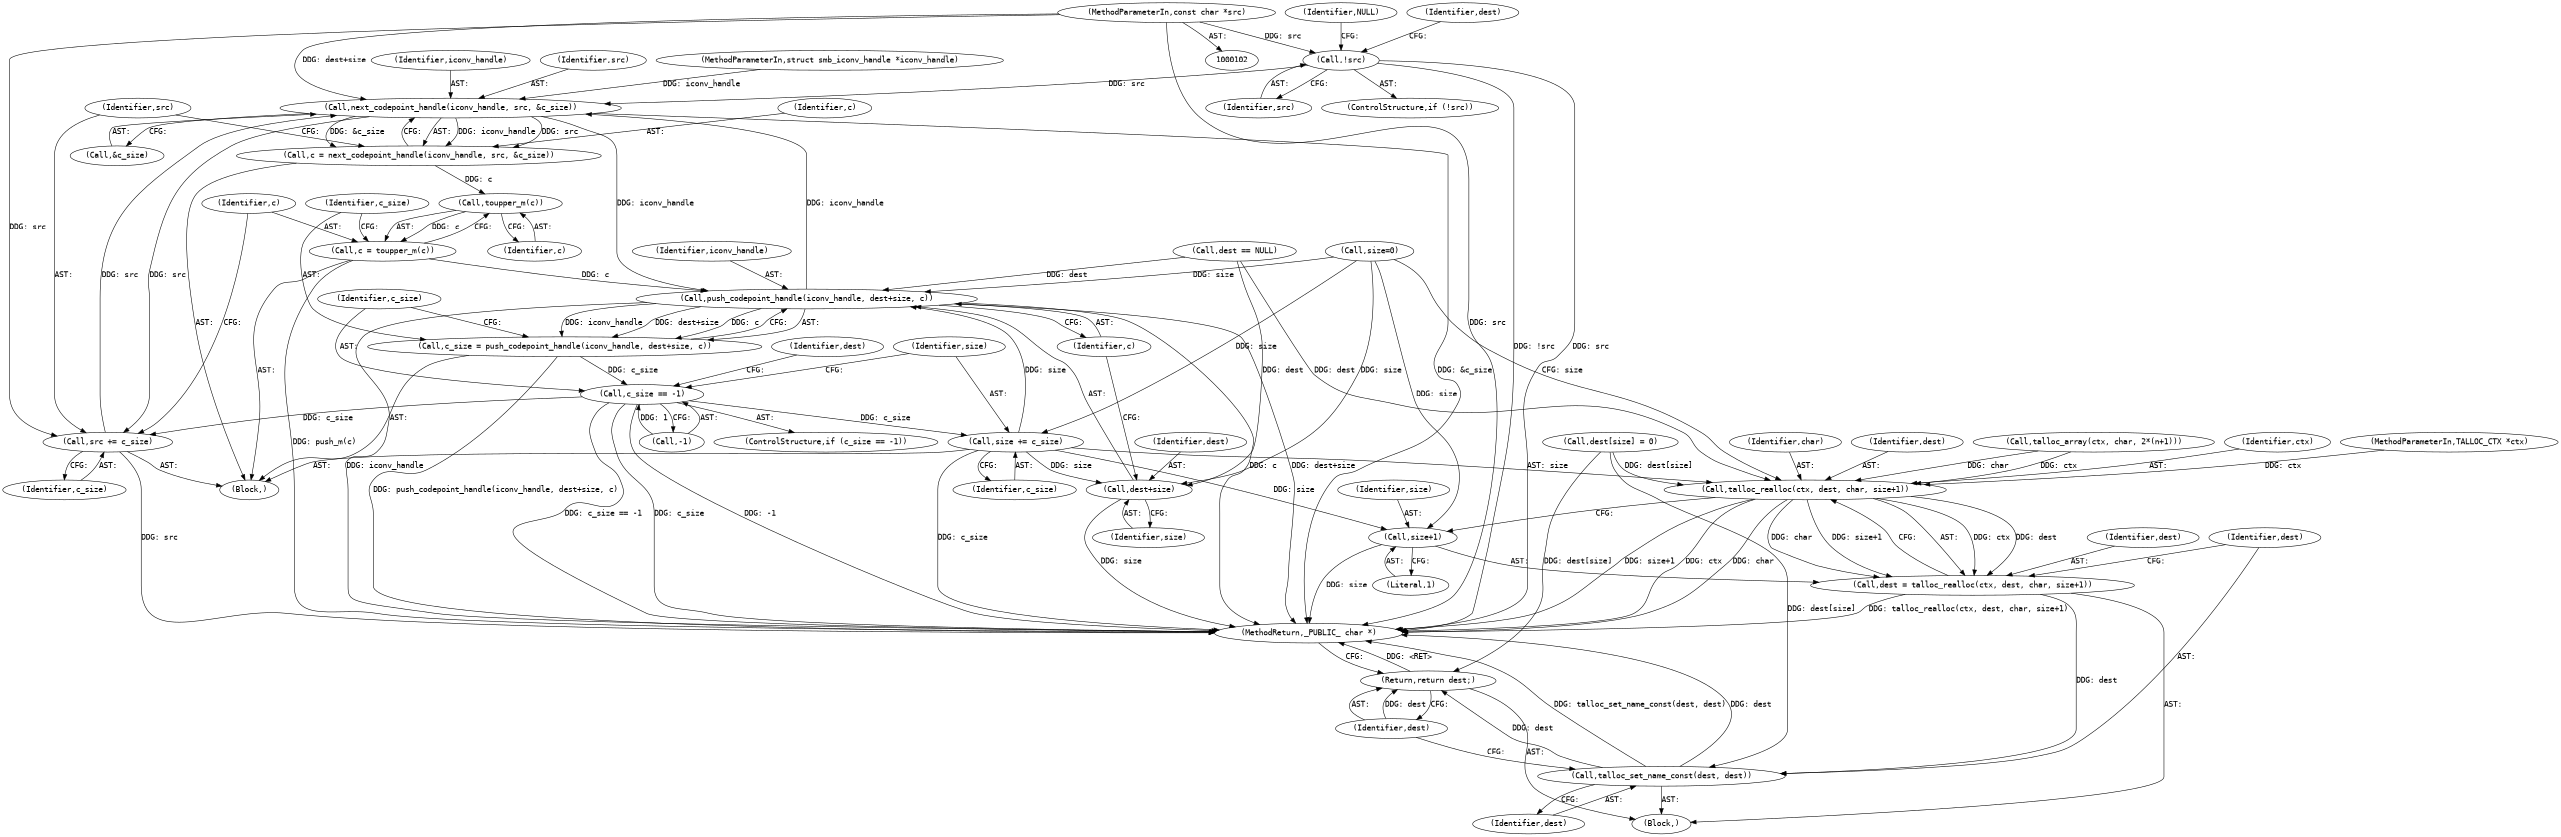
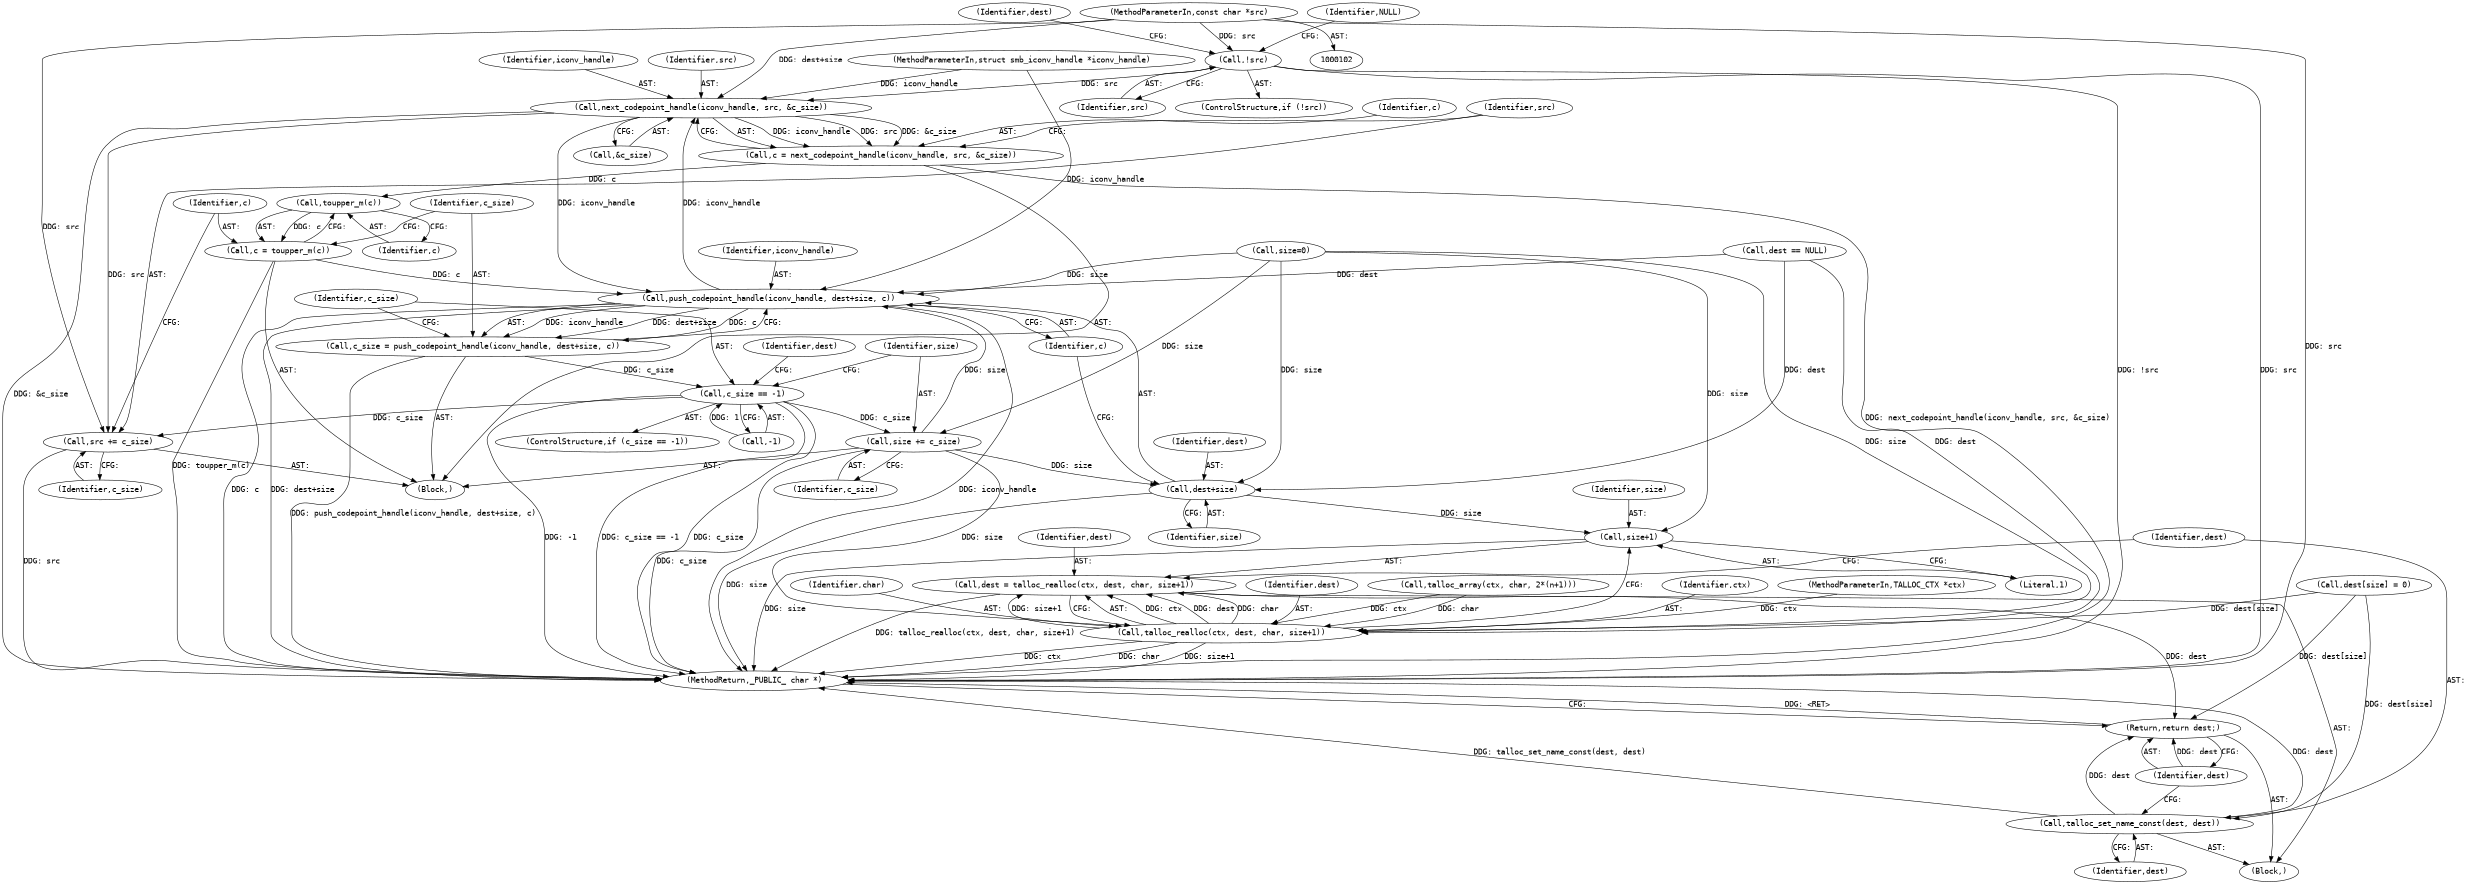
edge "(Call,src += c_size)" -> "(Call,next_codepoint_handle(iconv_handle, src, &c_size))": removed, label "DDG: src"
edge "(MethodParameterIn,struct smb_iconv_handle *iconv_handle)" -> "(Call,push_codepoint_handle(iconv_handle, dest+size, c))": added, label "DDG: iconv_handle"
edge "(Call,size=0)" -> "(Call,talloc_realloc(ctx, dest, char, size+1))": label "CFG: size" -> "DDG: size"
edge "(Call,c = toupper_m(c))" -> "(MethodReturn,_PUBLIC_ char *)": label "DDG: push_m(c)" -> "DDG: toupper_m(c)"
edge "(Call,size += c_size)" -> "(Call,talloc_realloc(ctx, dest, char, size+1))": label "AST: size" -> "DDG: size"
edge "(Call,size += c_size)" -> "(Call,size+1)": now "(Call,dest+size)" -> "(Call,size+1)"
edge "(Call,c = next_codepoint_handle(iconv_handle, src, &c_size))" -> "(MethodReturn,_PUBLIC_ char *)": added, label "DDG: next_codepoint_handle(iconv_handle, src, &c_size)"
edge "(Call,dest = talloc_realloc(ctx, dest, char, size+1))" -> "(Call,talloc_set_name_const(dest, dest))": now "(Call,dest = talloc_realloc(ctx, dest, char, size+1))" -> "(Return,return dest;)"
